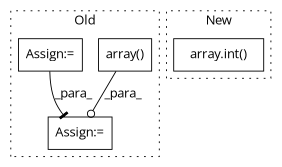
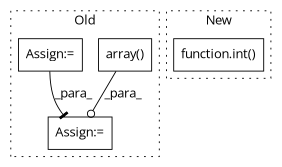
node "array.int()": label "array.int()" -> "function.int()"
